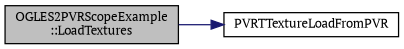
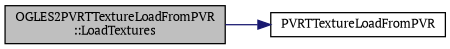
node "OGLES2PVRScopeExample ::LoadTextures": label "OGLES2PVRScopeExample ::LoadTextures" -> "OGLES2PVRTTextureLoadFromPVR ::LoadTextures"
